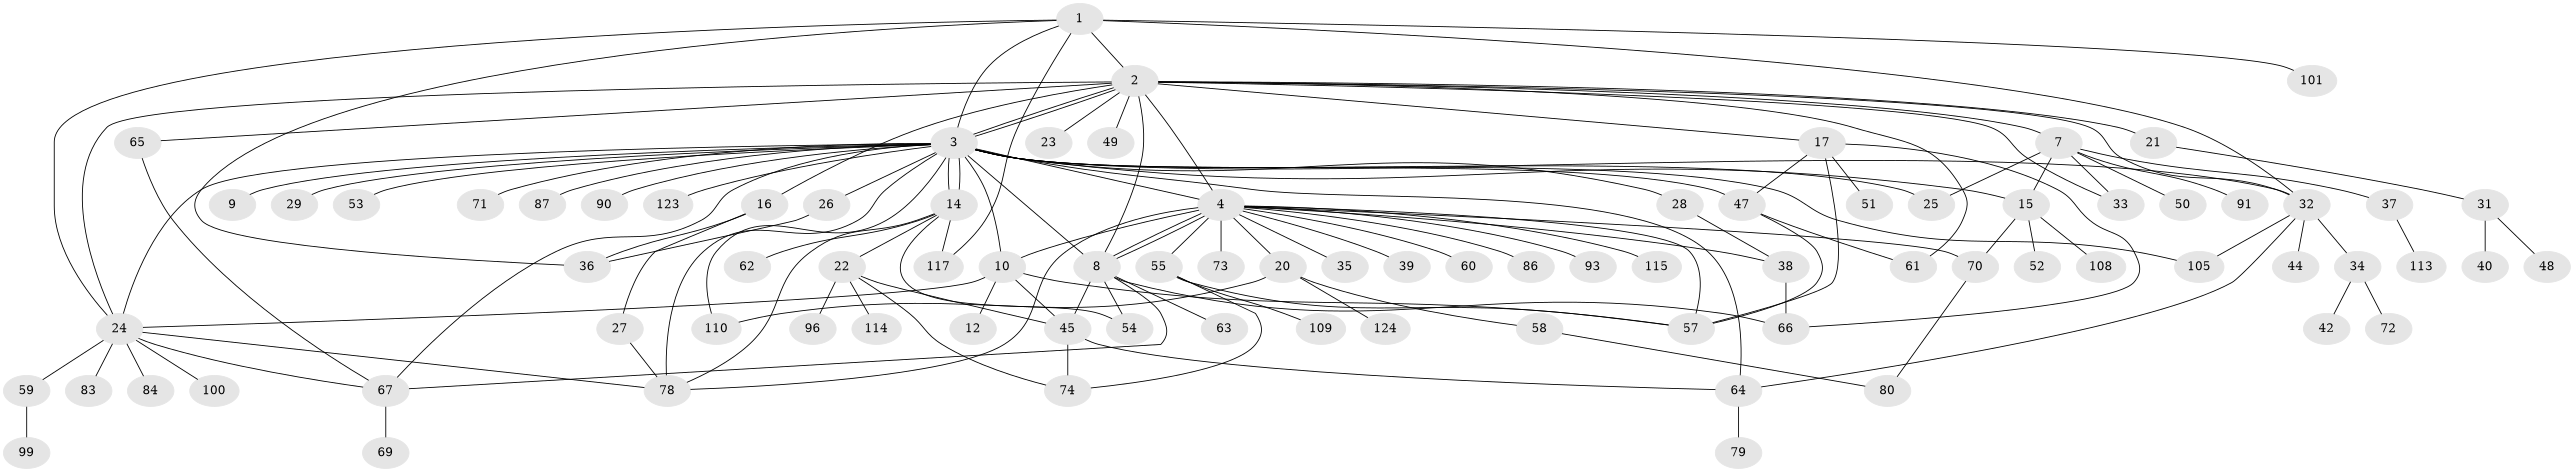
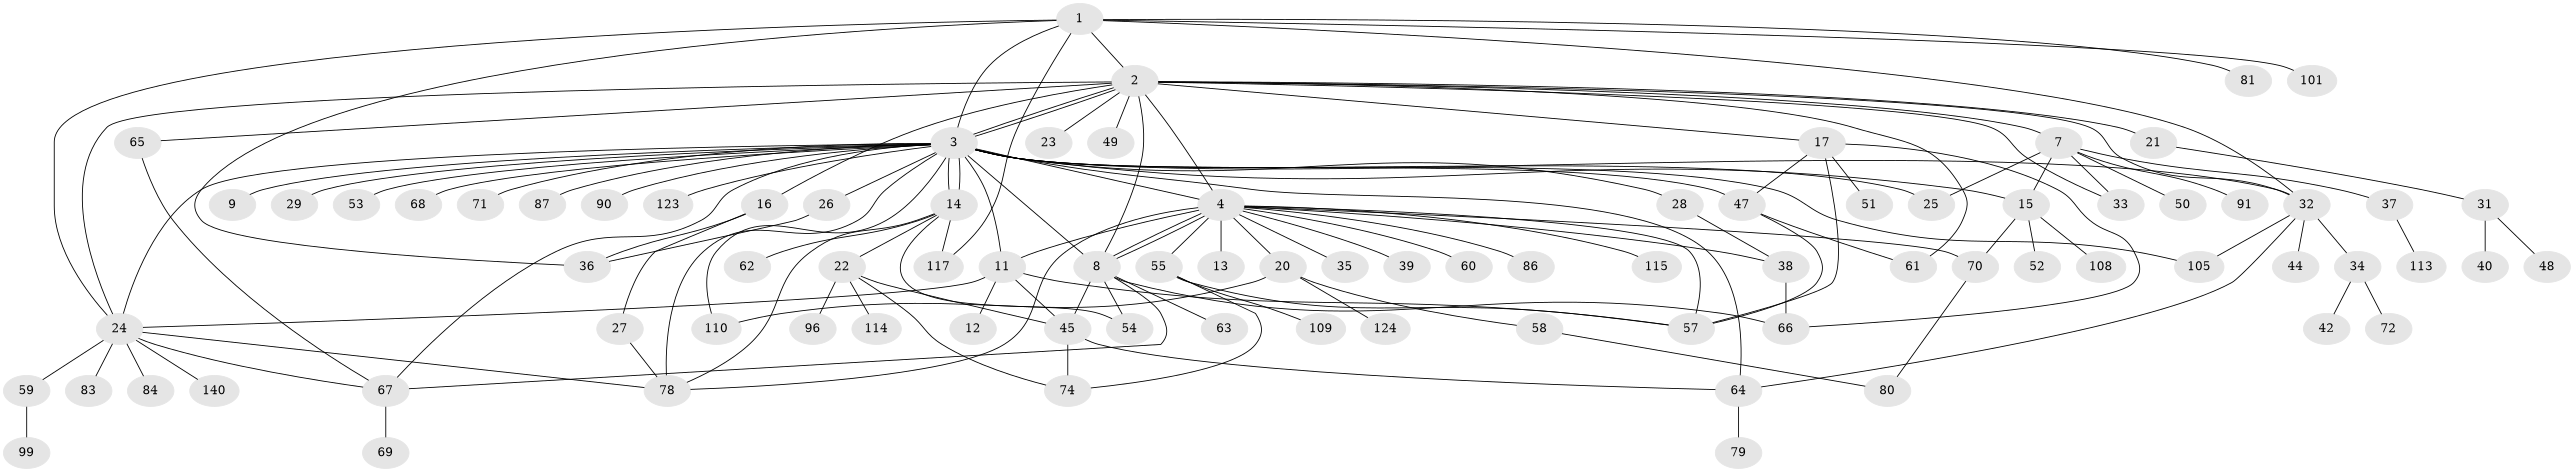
node "81": added
node "68": added
node "10": label "10" -> "11"
node "73": label "73" -> "13"
node "93": removed
node "100": label "100" -> "140"
